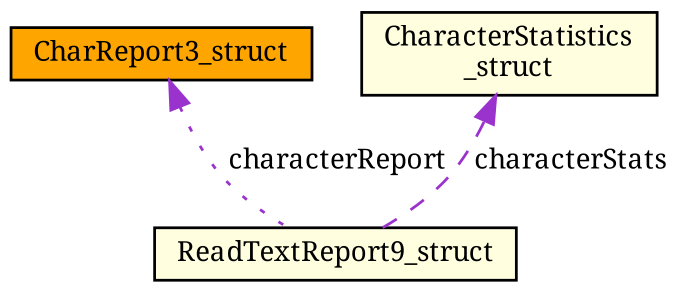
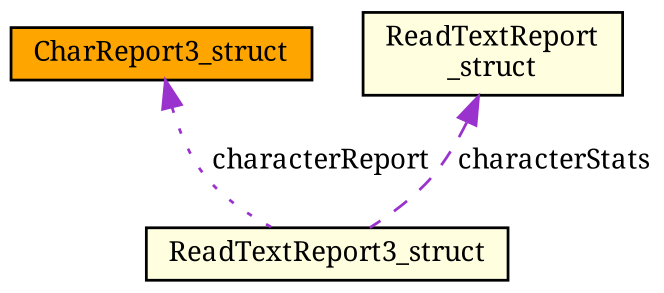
node "CharacterStatistics _struct": label "CharacterStatistics _struct" -> "ReadTextReport _struct"
node "ReadTextReport9_struct": label "ReadTextReport9_struct" -> "ReadTextReport3_struct"
